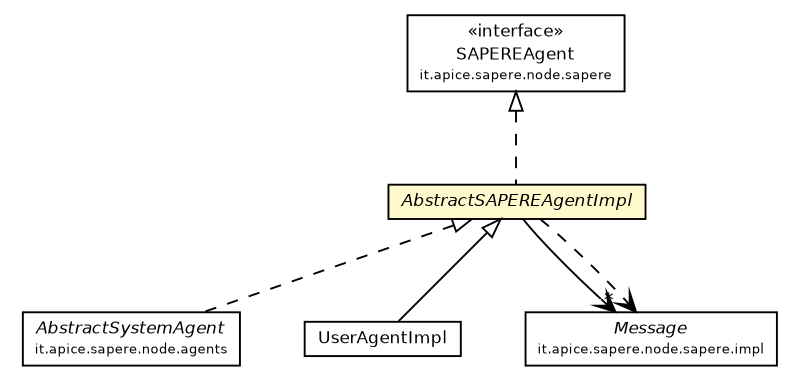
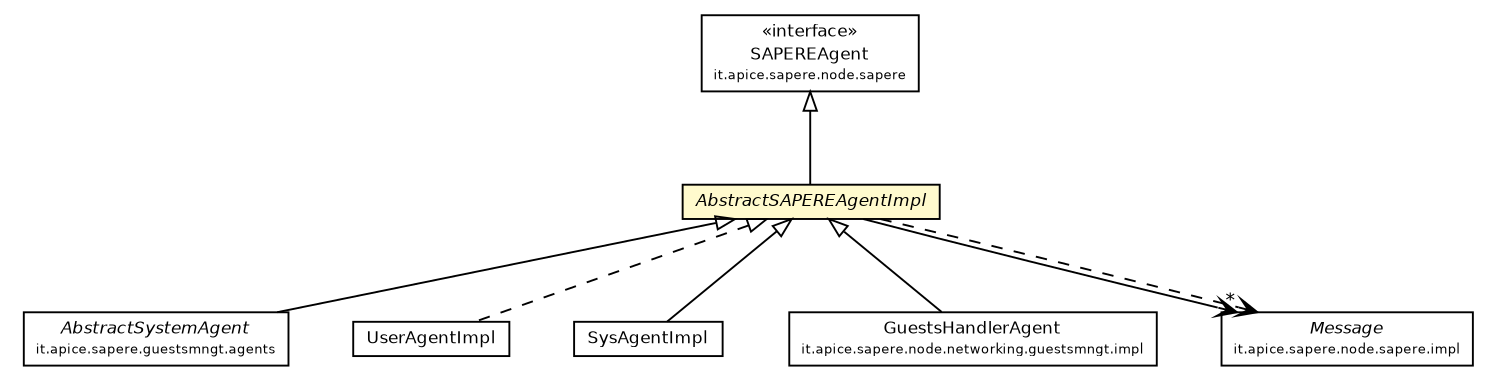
edge "AbstractSAPEREAgentImpl" -> "SAPEREAgent": style dashed -> solid
edge "AbstractSystemAgent" -> "AbstractSAPEREAgentImpl": style dashed -> solid
edge "UserAgentImpl" -> "AbstractSAPEREAgentImpl": style solid -> dashed
node "SysAgentImpl": added
node "GuestsHandlerAgent": added
node "AbstractSystemAgent": text "it.apice.sapere.node.agents" -> "it.apice.sapere.guestsmngt.agents"
